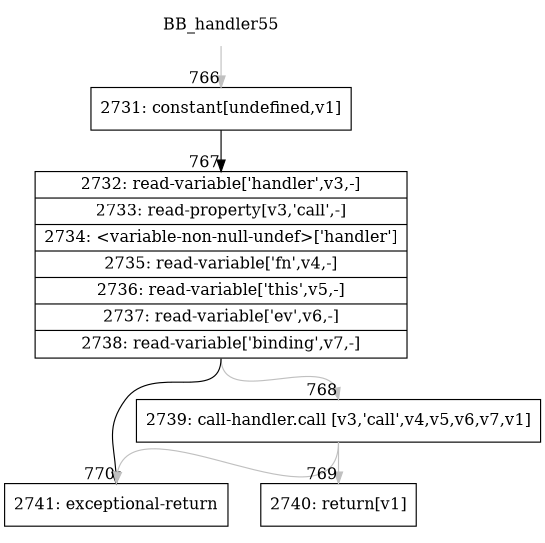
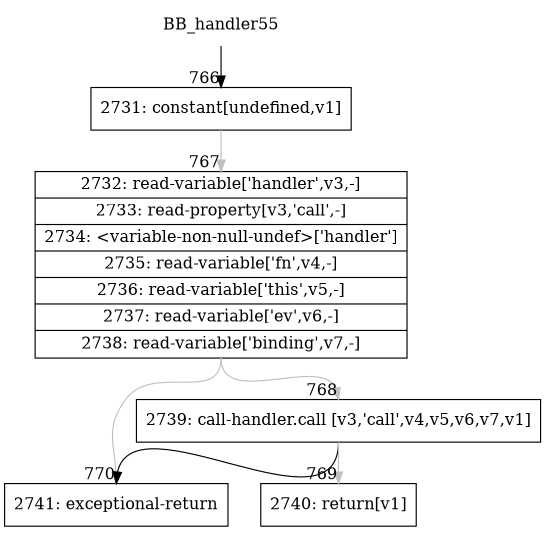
edge "BB_handler55" -> "2731: constant[undefined,v1]": color gray -> black
edge "2731: constant[undefined,v1]" -> "2732: read-variable['handler',v3,-]": color black -> gray
edge "2732: read-variable['handler',v3,-]" -> "2741: exceptional-return": color black -> gray
edge "2739: call-handler.call [v3,'call',v4,v5,v6,v7,v1]" -> "2741: exceptional-return": color gray -> black
